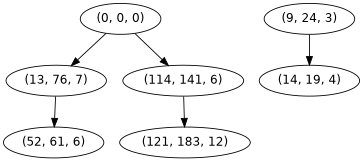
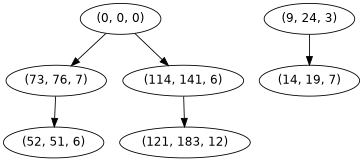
node "(13, 76, 7)": label "(13, 76, 7)" -> "(73, 76, 7)"
node "(14, 19, 4)": label "(14, 19, 4)" -> "(14, 19, 7)"
node "(52, 61, 6)": label "(52, 61, 6)" -> "(52, 51, 6)"
